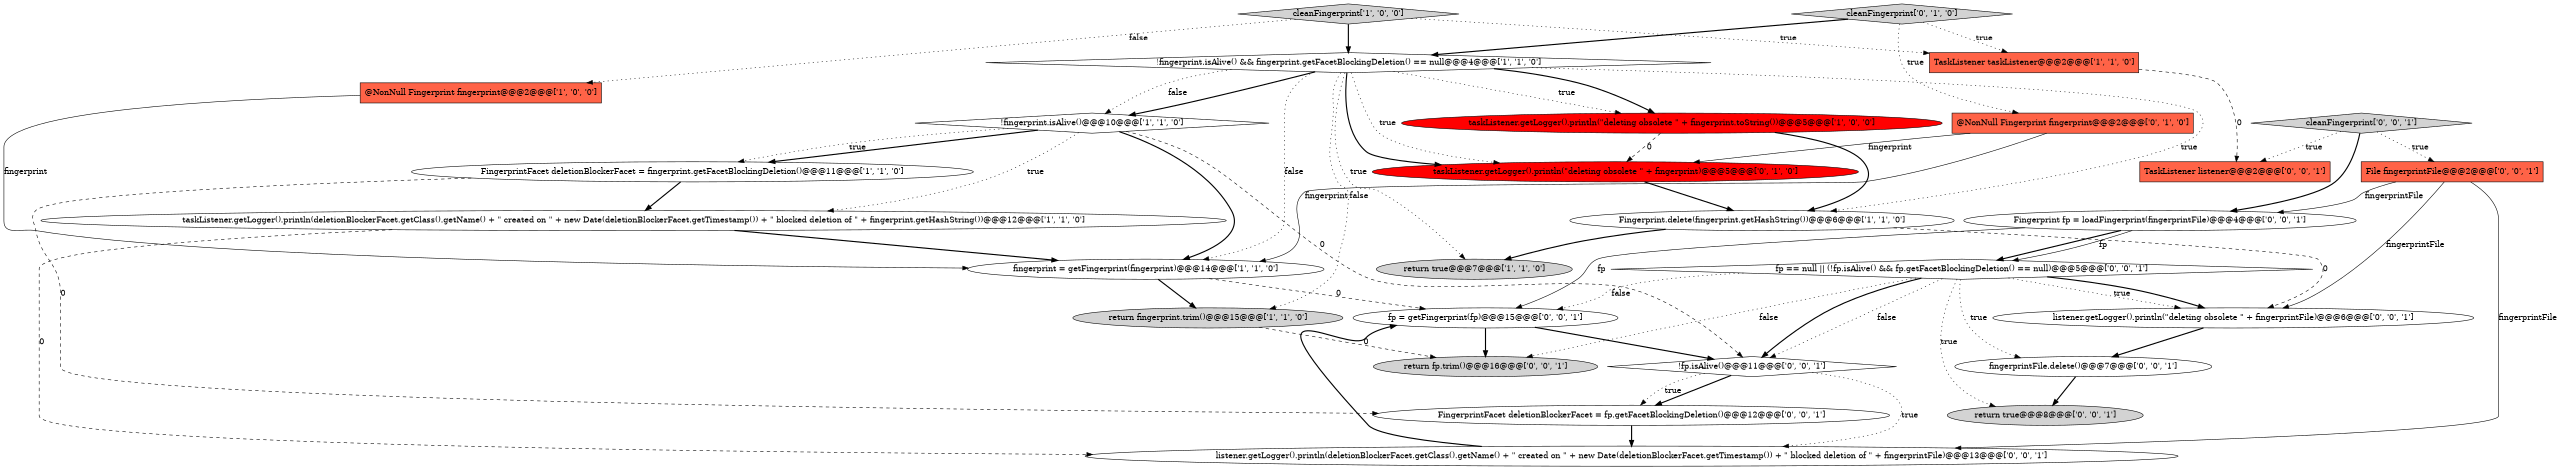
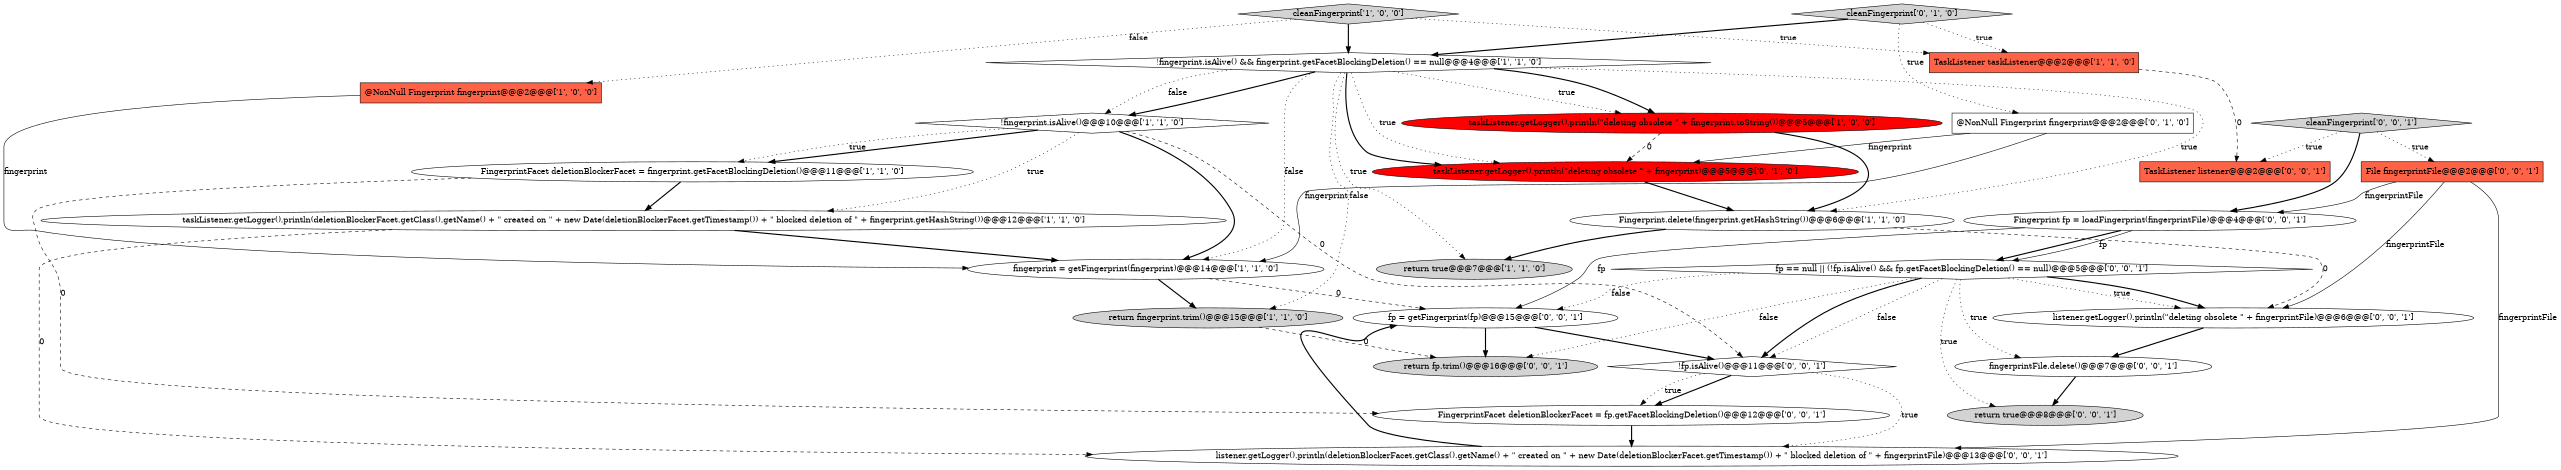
node "@NonNull Fingerprint fingerprint@@@2@@@['0', '1', '0']": fillcolor tomato -> white
